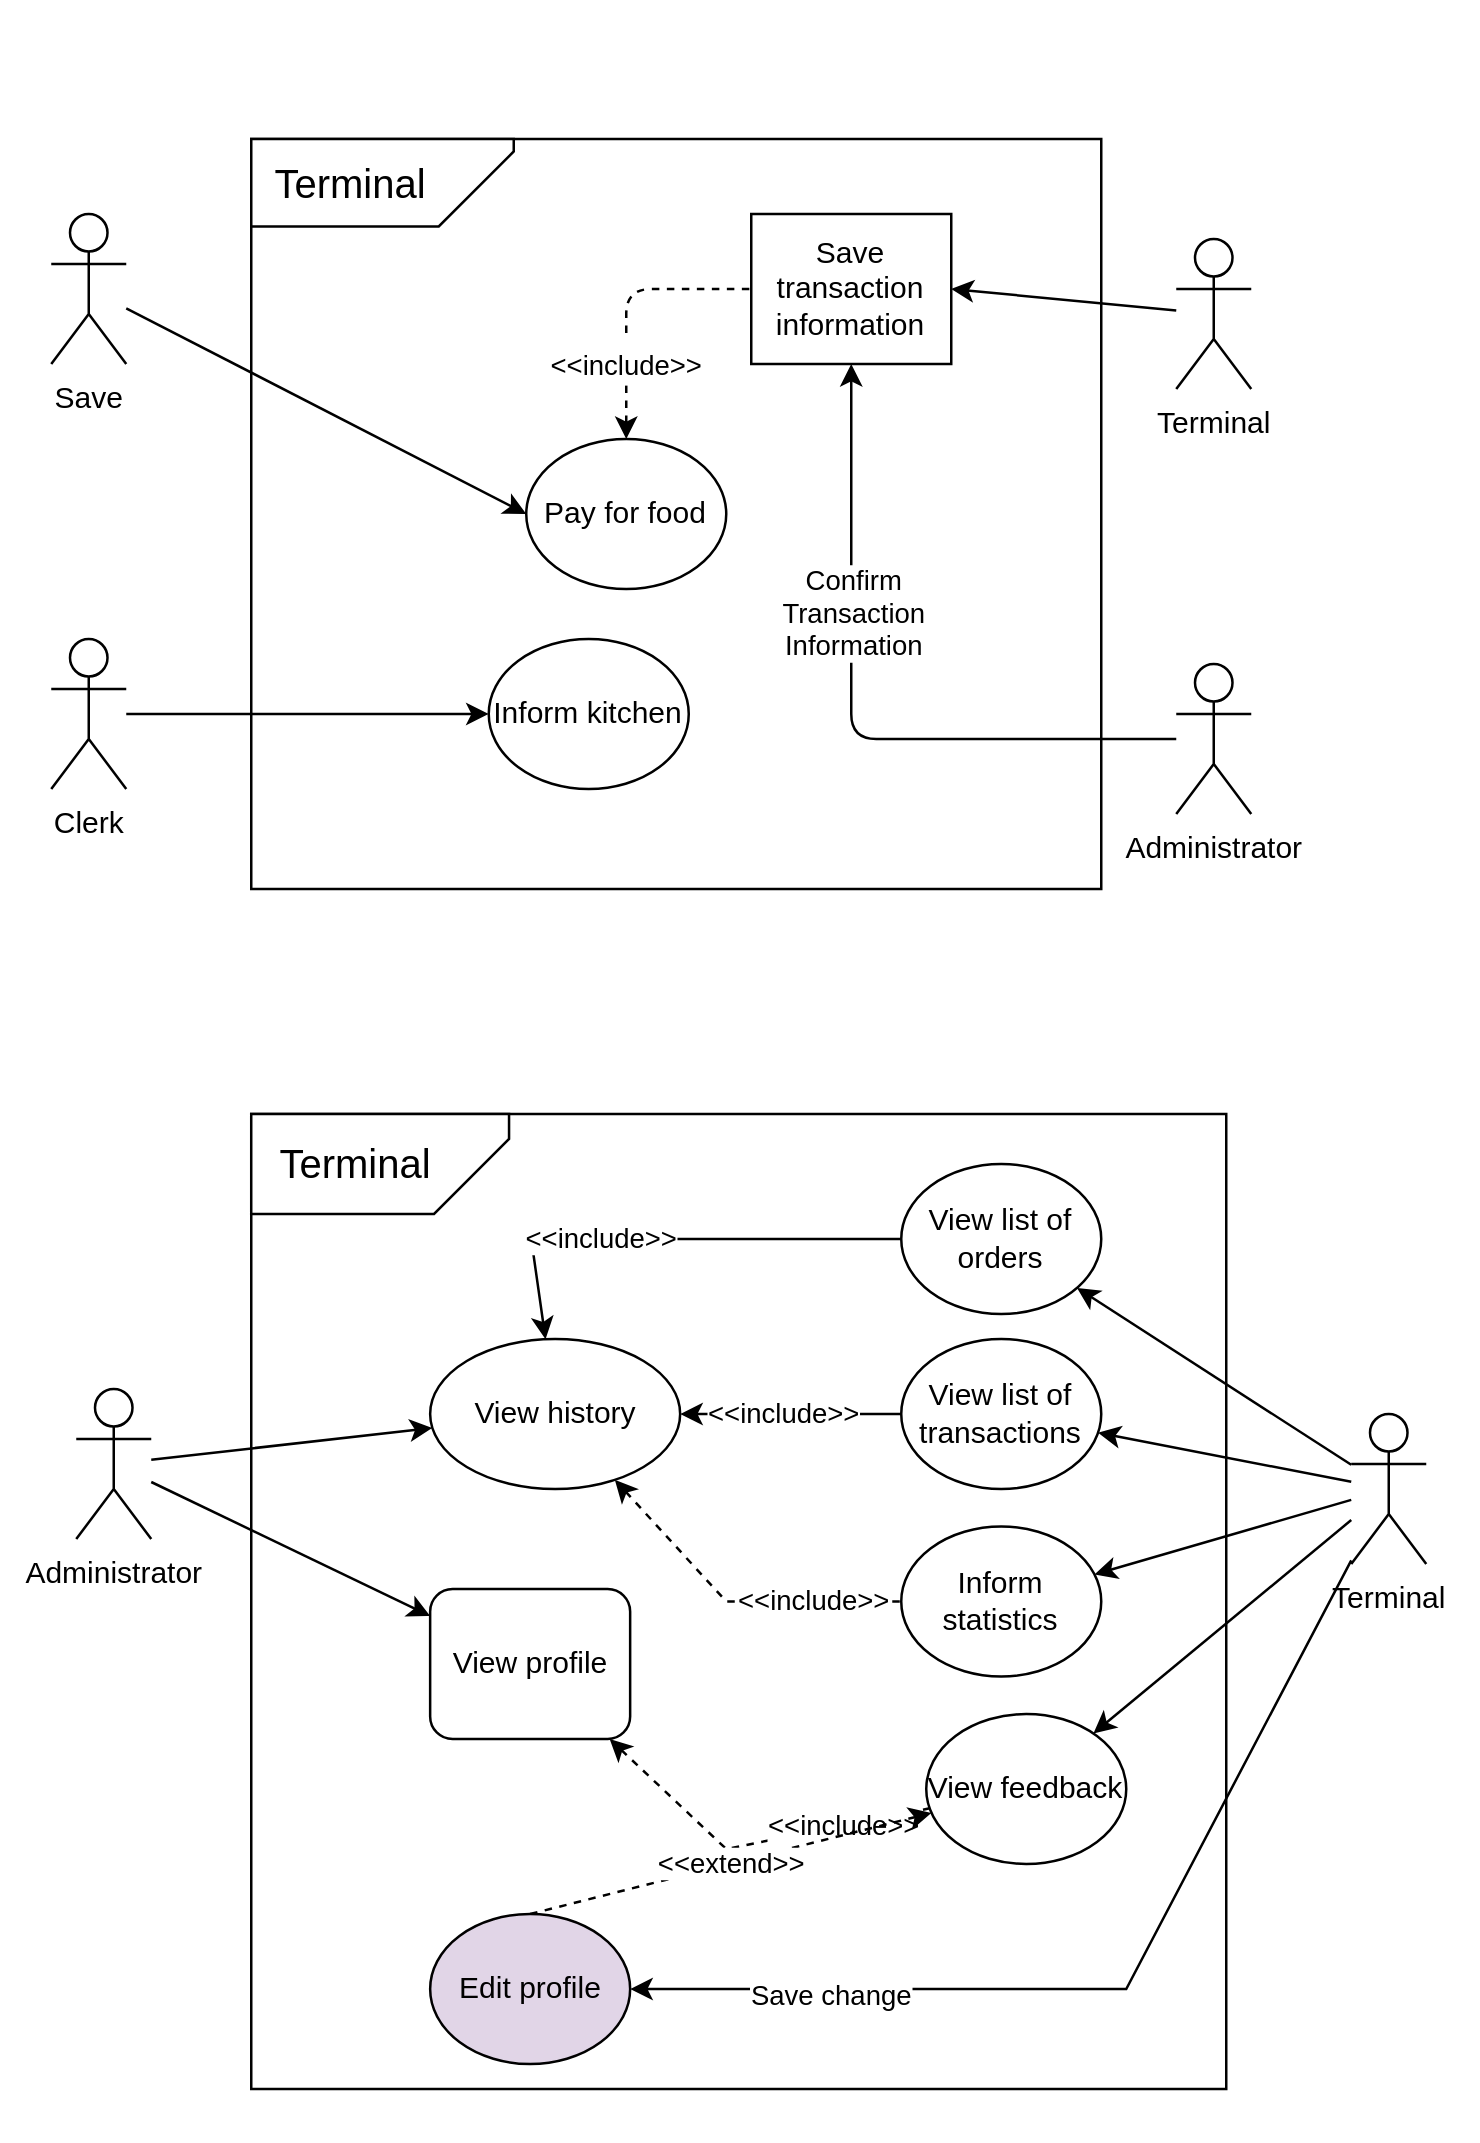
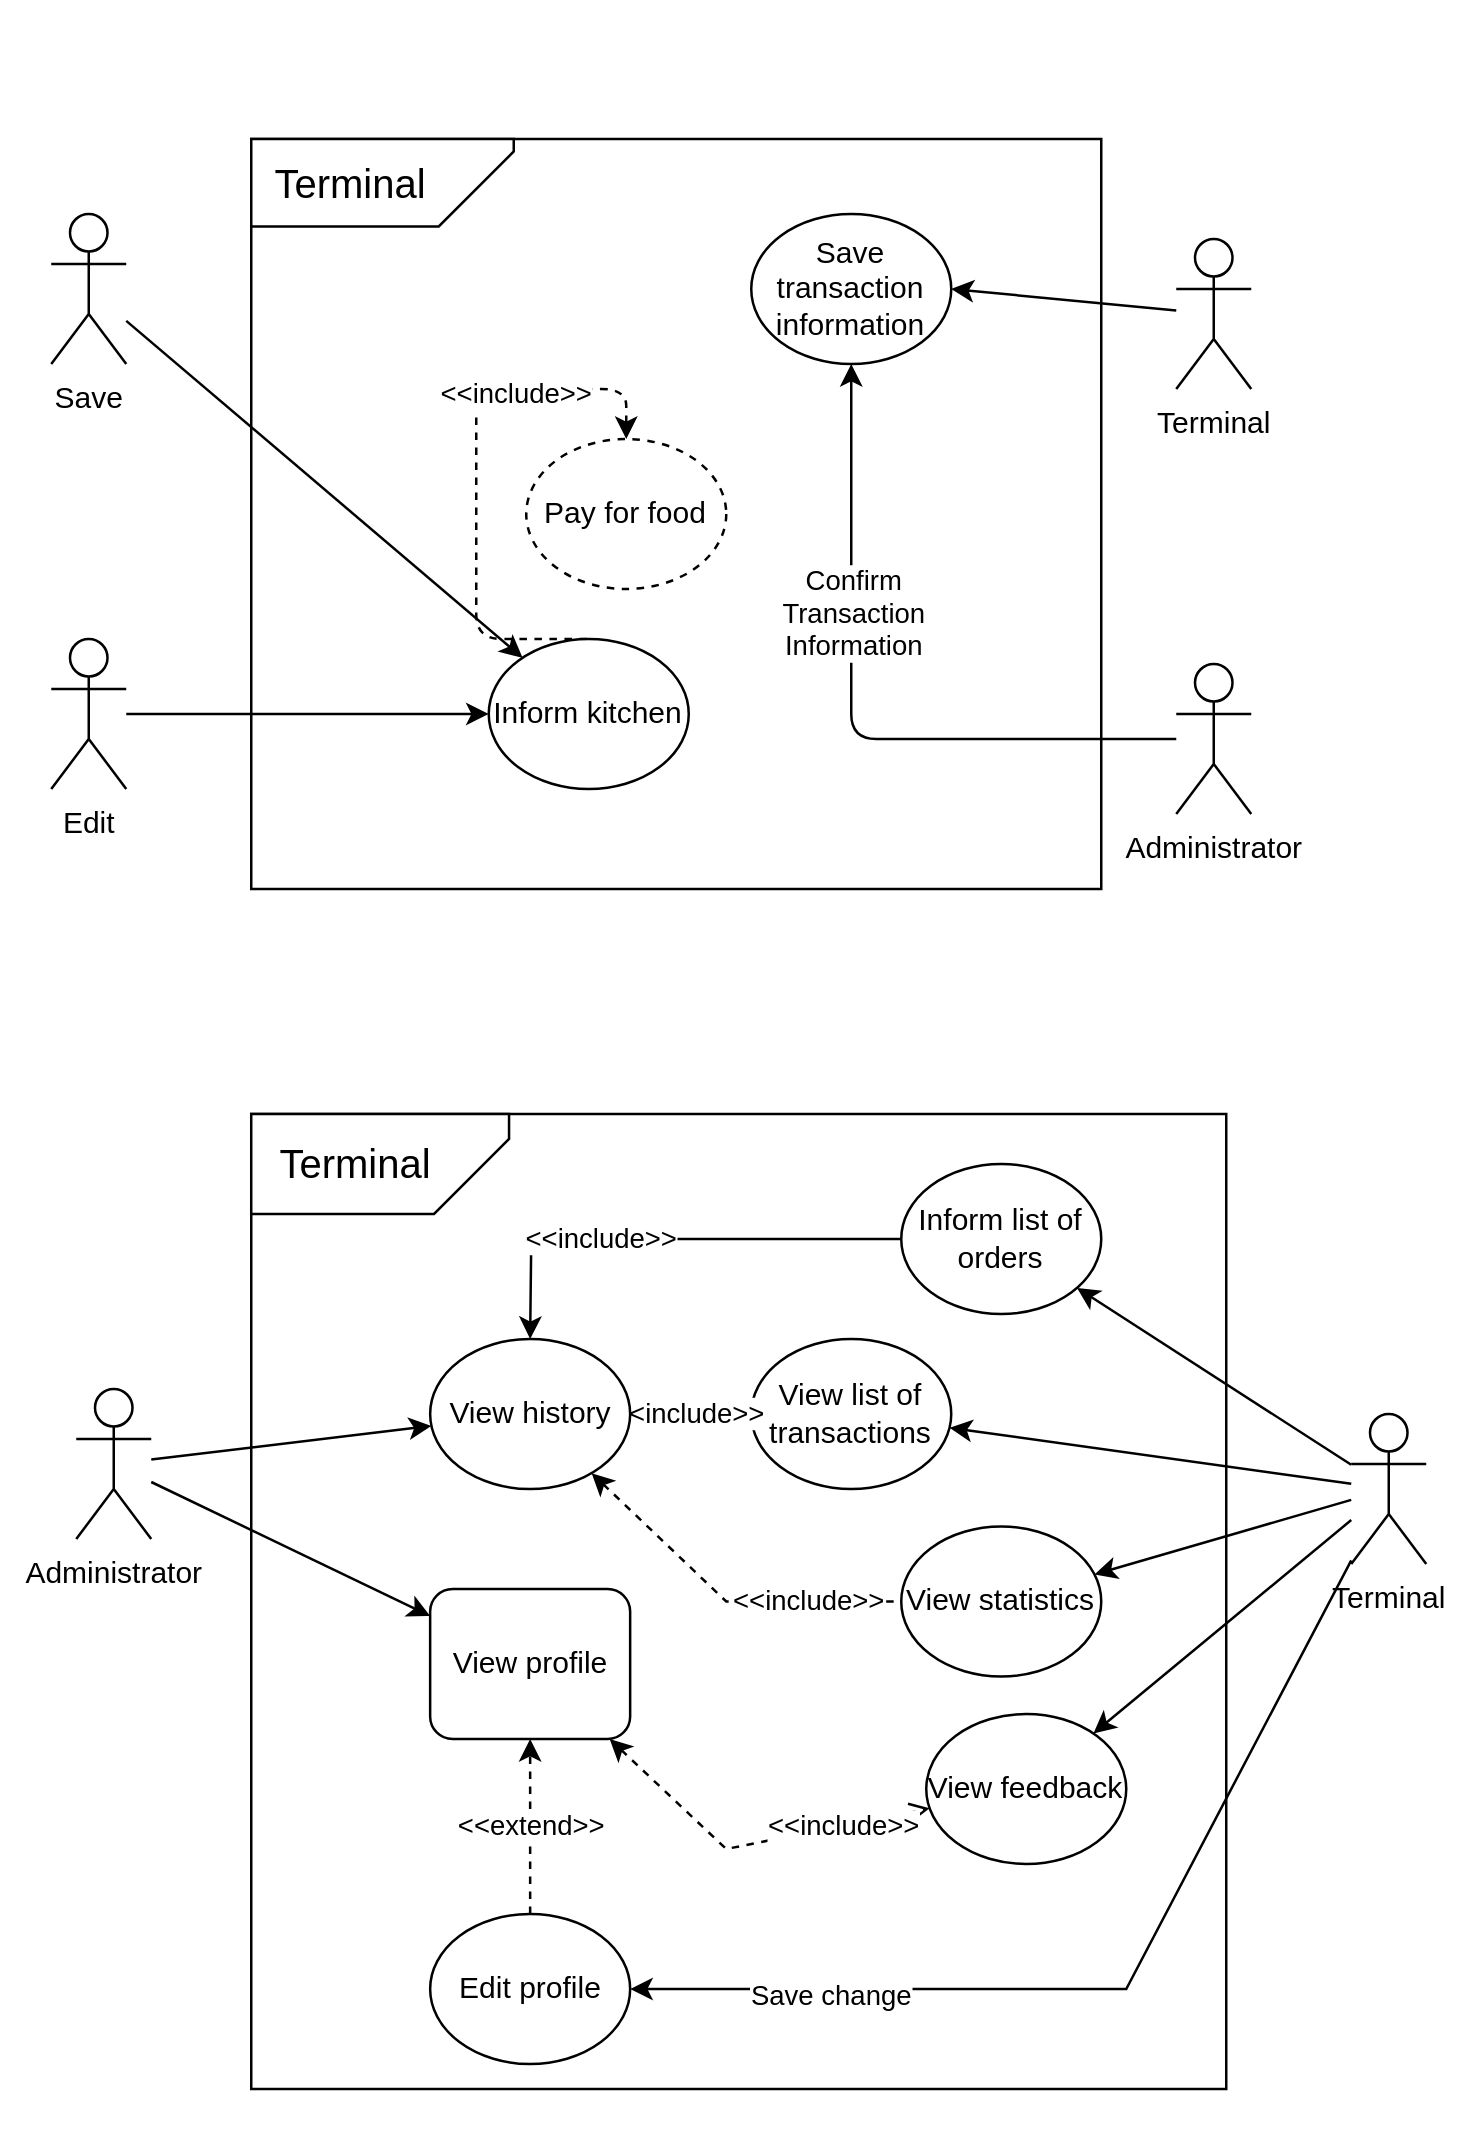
edge "Save transaction information" -> "Pay for food": now "Inform kitchen" -> "Pay for food"
node "Save transaction information": shape rectangle -> ellipse
edge "Save" -> "Pay for food": now "Save" -> "Inform kitchen"
node "Pay for food": style solid -> dashed
node "Clerk": label "Clerk" -> "Edit"
node "View list of orders": label "View list of orders" -> "Inform list of orders"
node "View history": size 250x150 -> 200x150
node "View list of transactions": moved (1001, 1414) -> (851, 1414)
node "Inform statistics": label "Inform statistics" -> "View statistics"
edge "View feedback" -> "View profile": arrowhead none -> open
edge "Edit profile" -> "View feedback": now "Edit profile" -> "View profile"
node "Edit profile": fillcolor #e1d5e7 -> #ffffff
